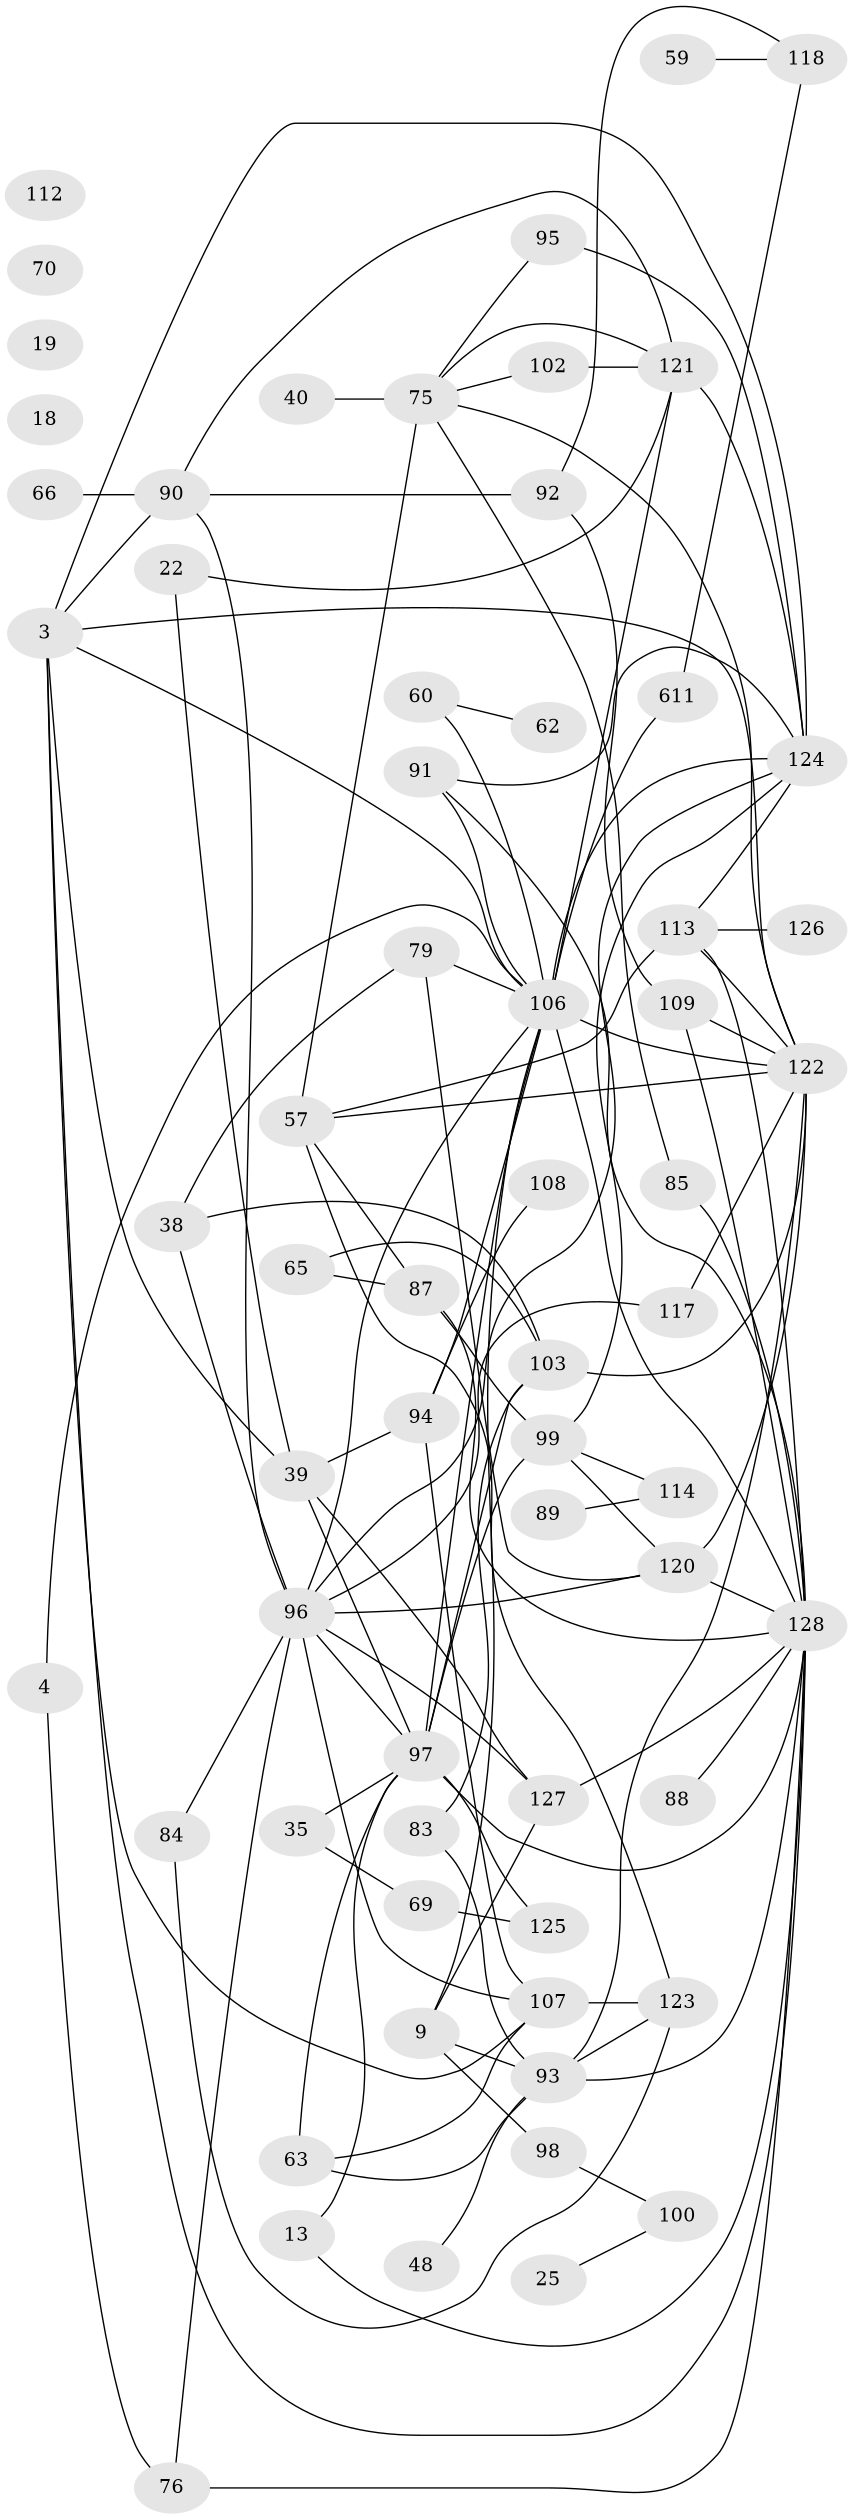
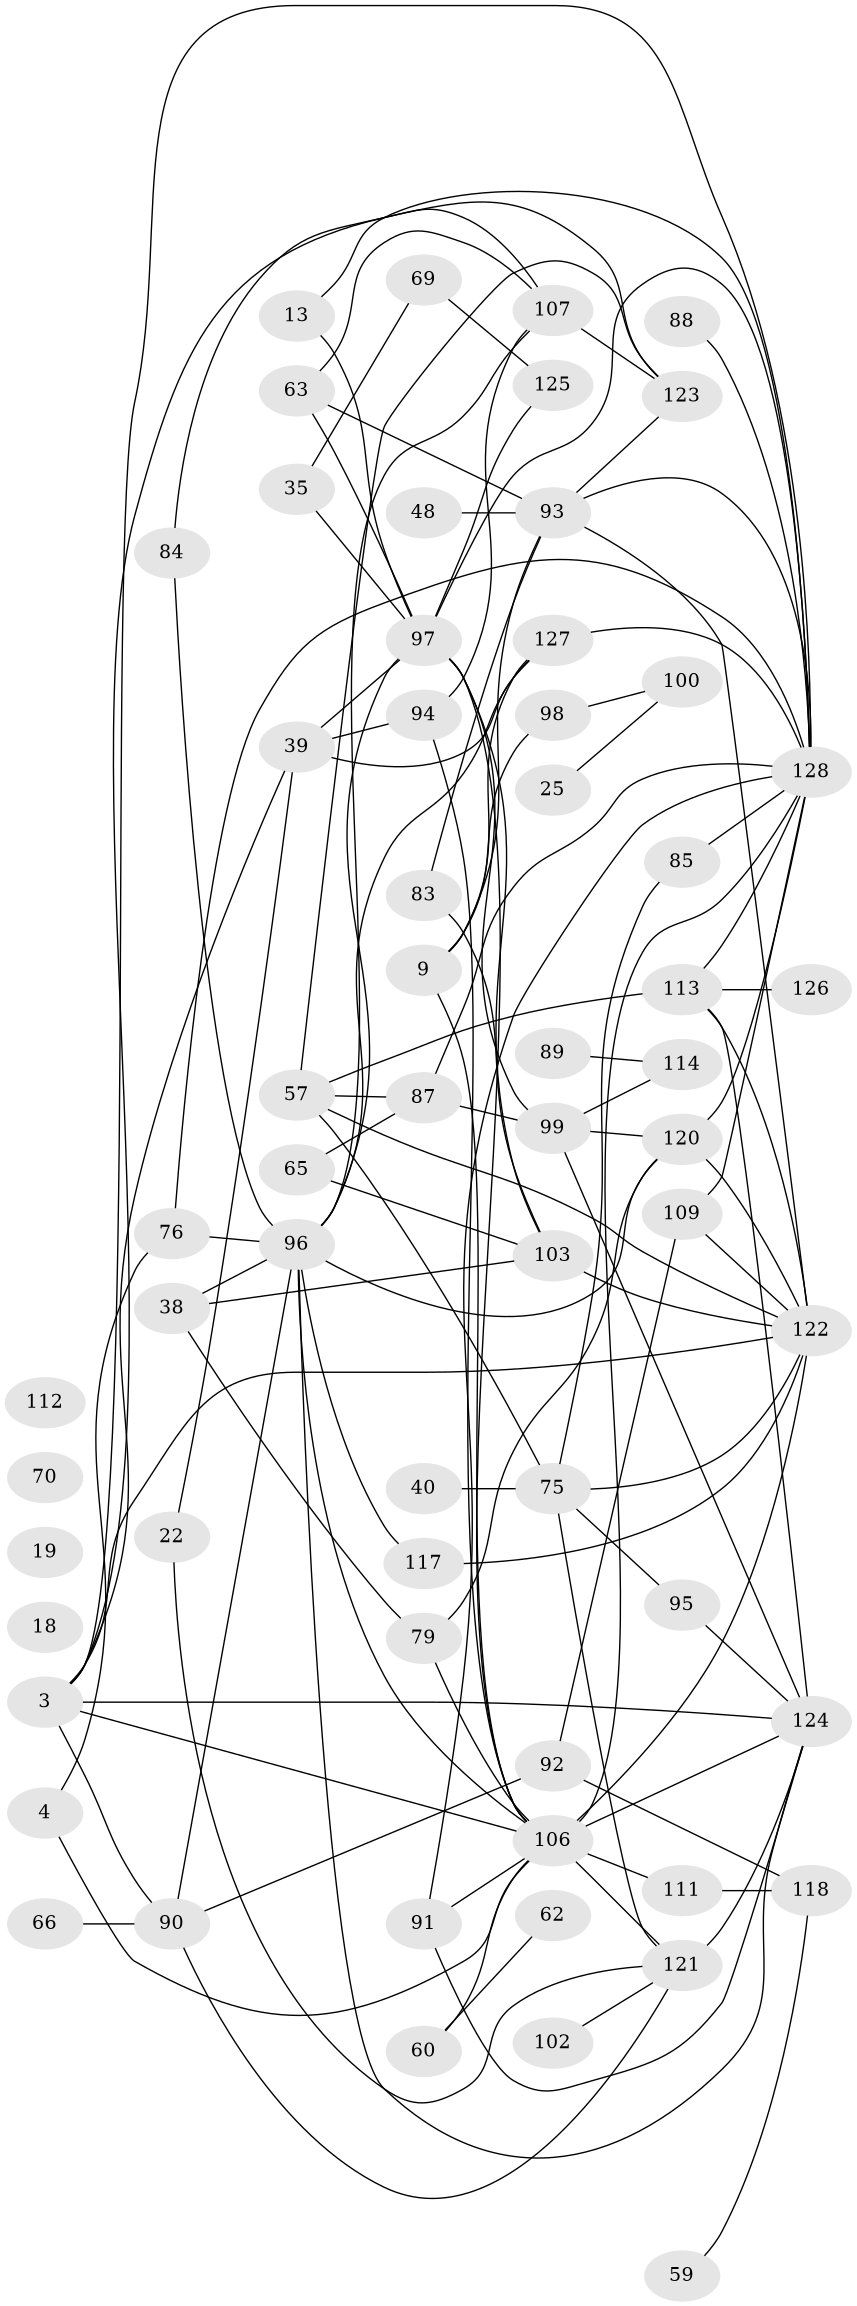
edge "102" -- "75": removed
node "611": label "611" -> "111"
node "108": removed
